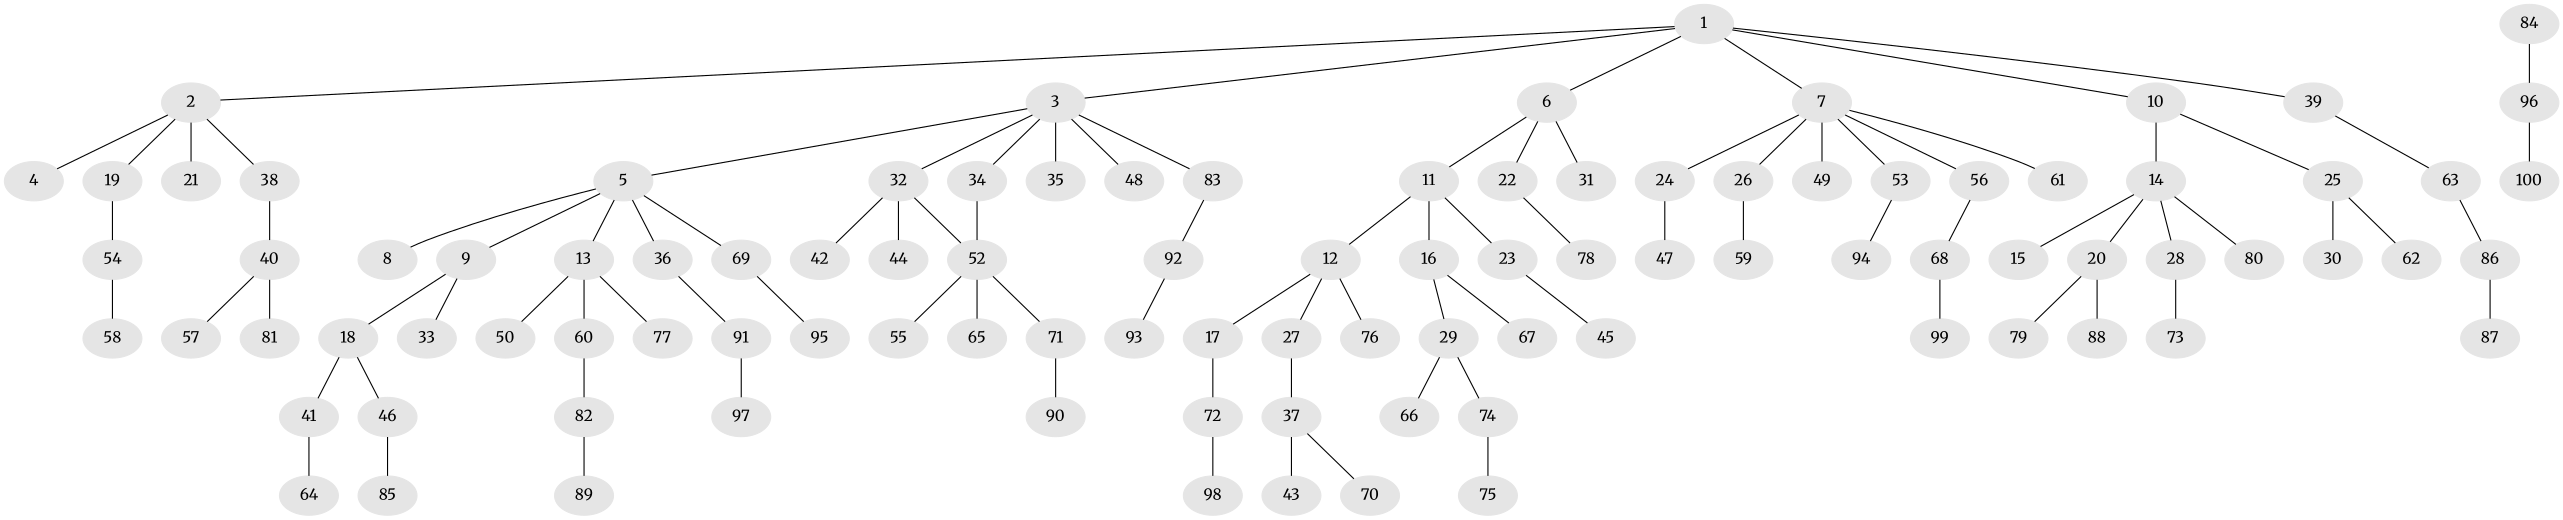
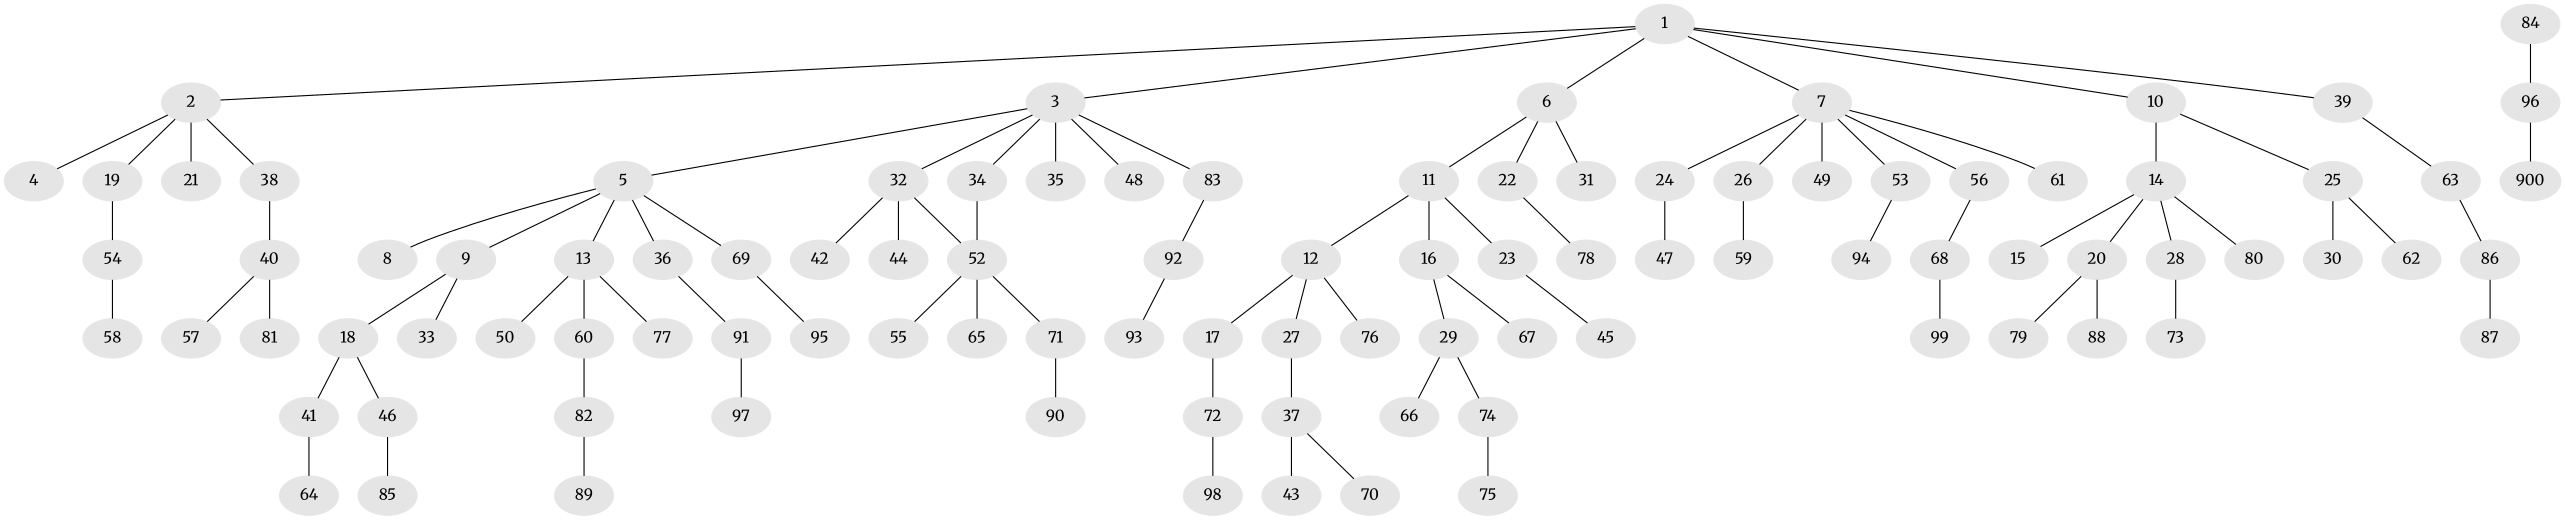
node "100": label "100" -> "900"
